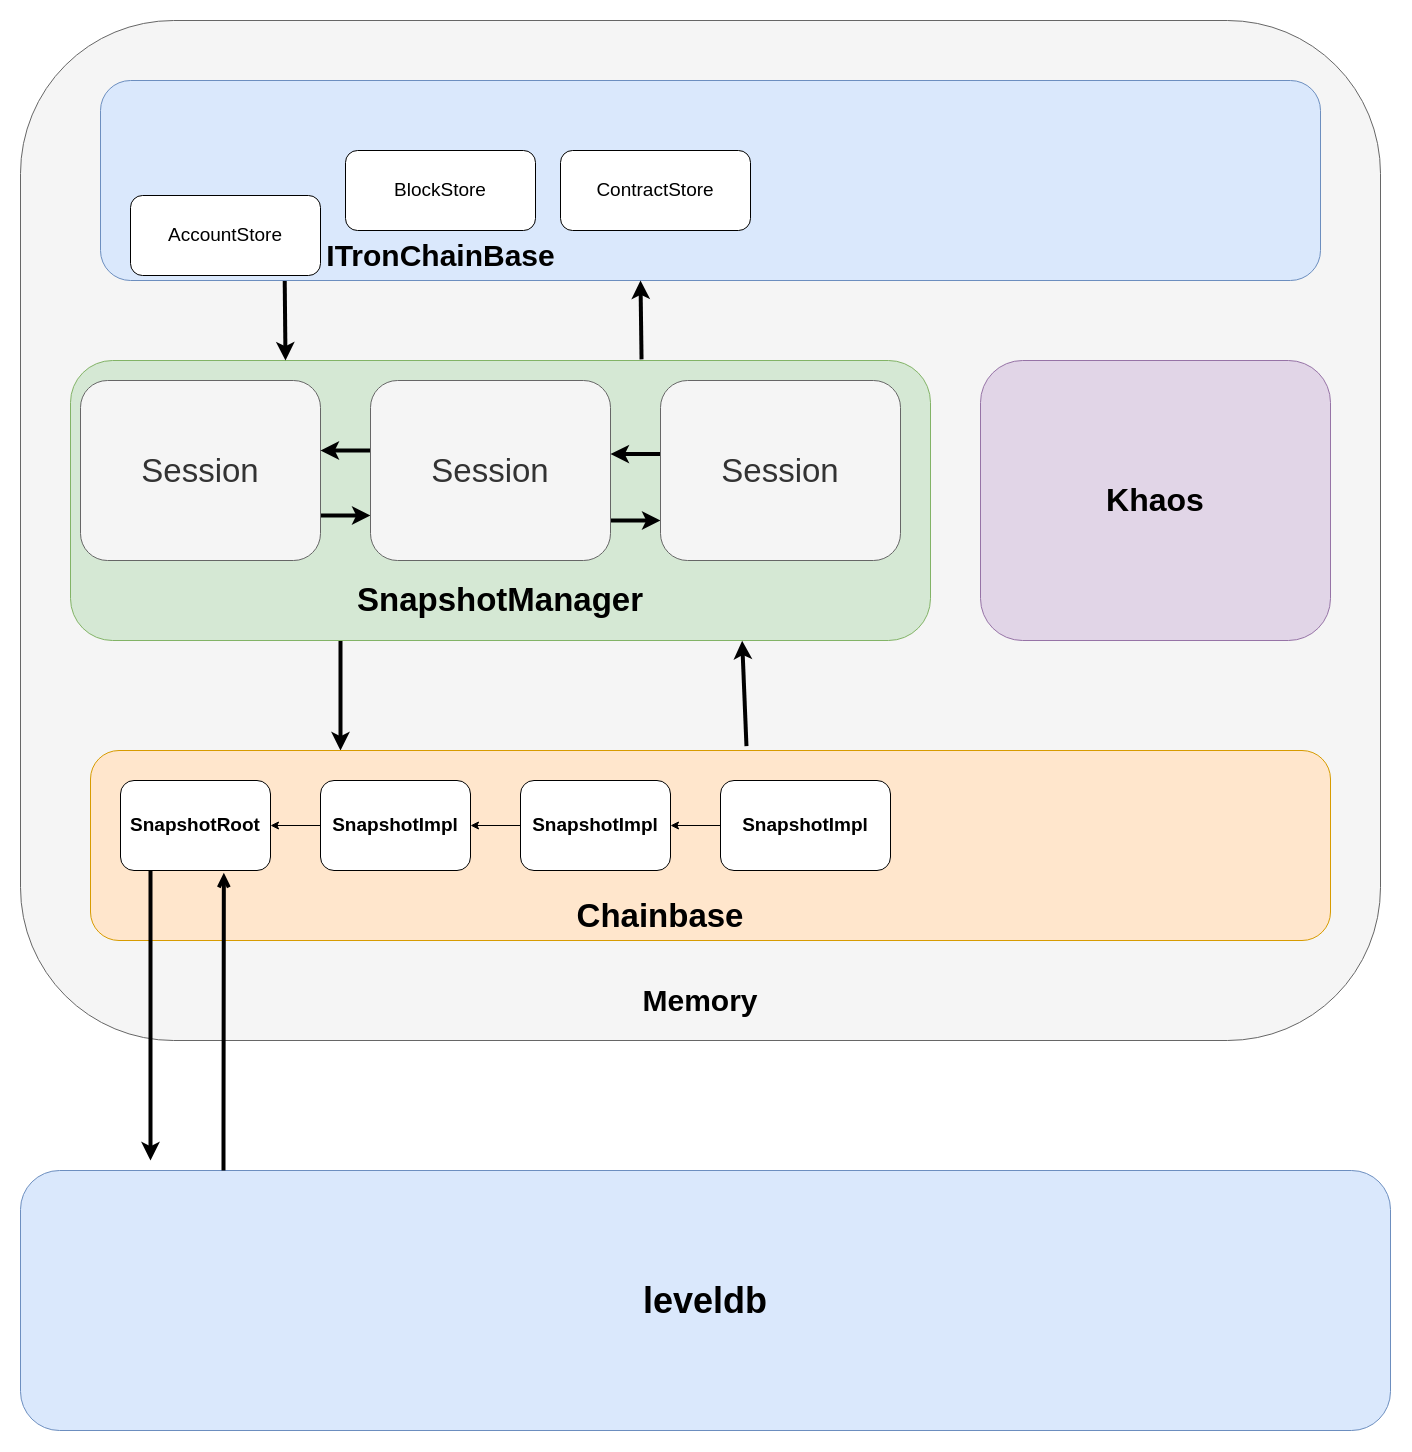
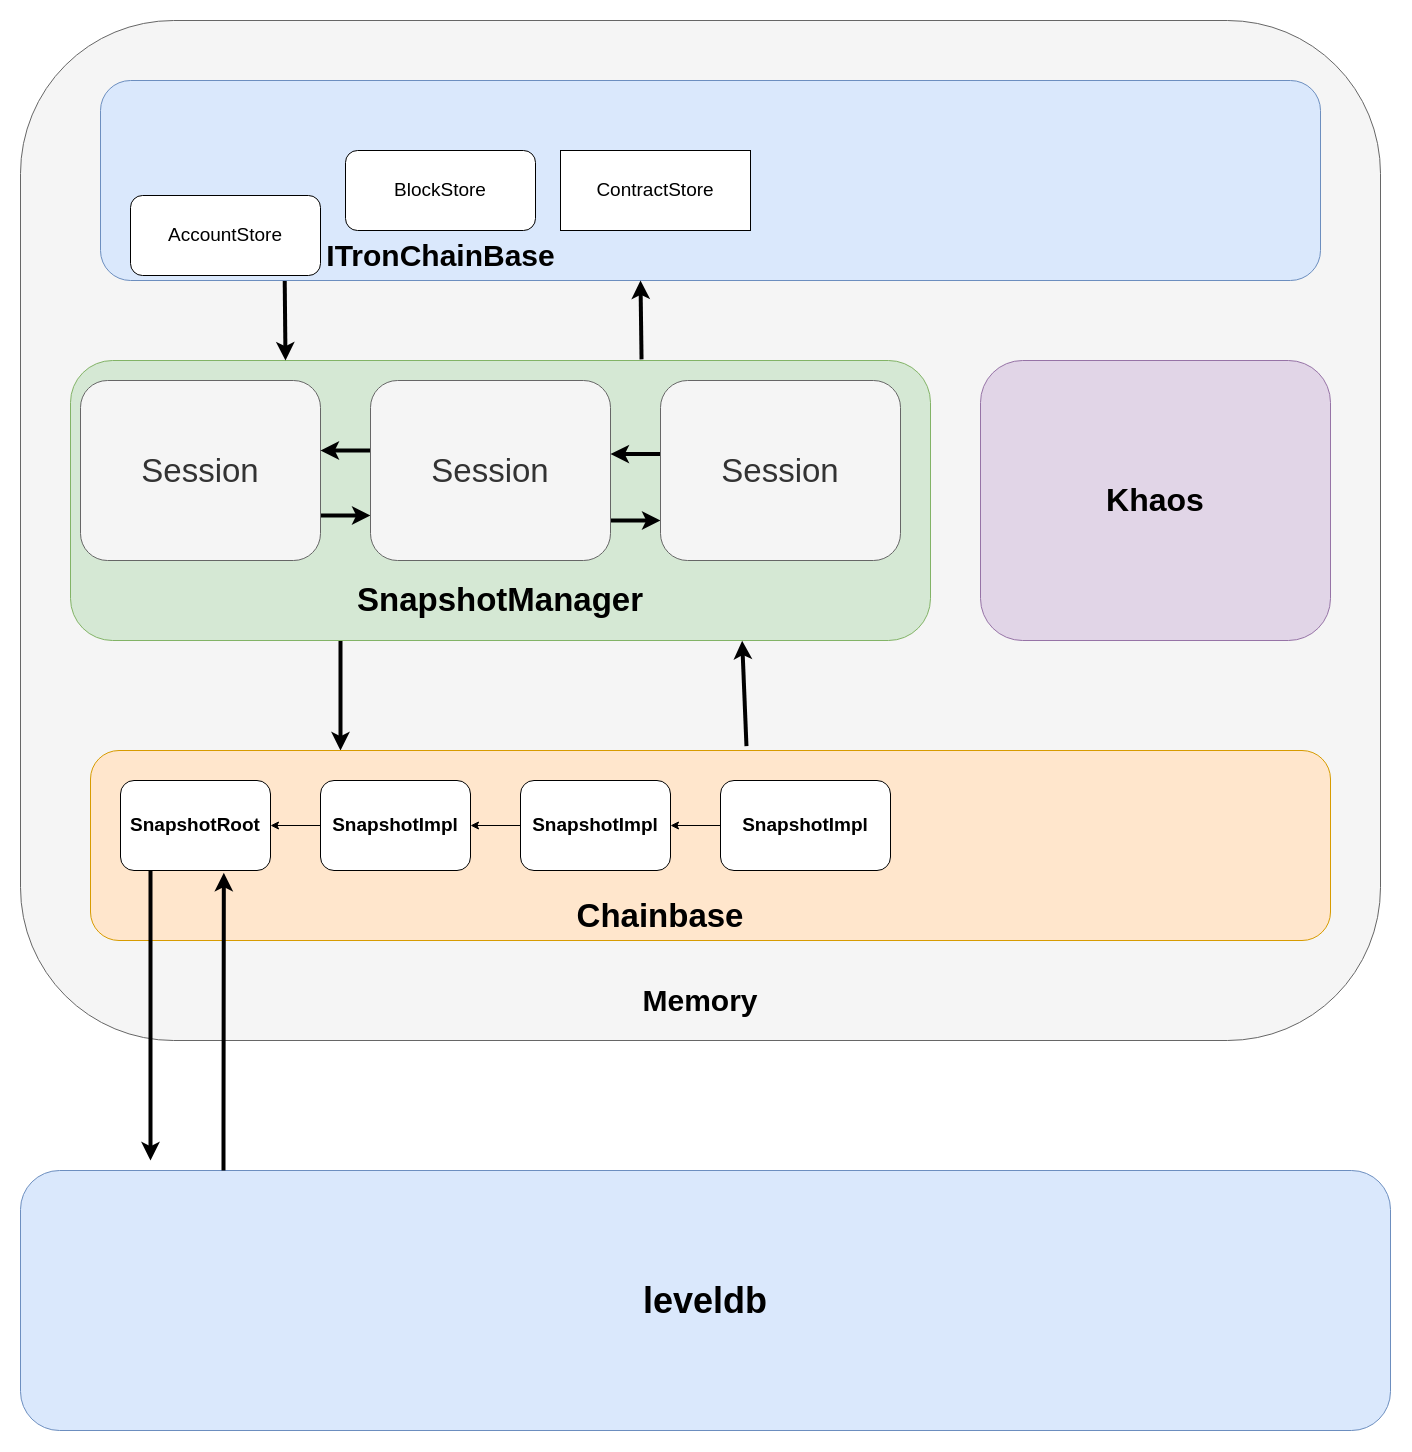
node "ContractStore": shape rounded rectangle -> rectangle
edge "leveldb" -> "SnapshotRoot": arrowhead open -> classic
